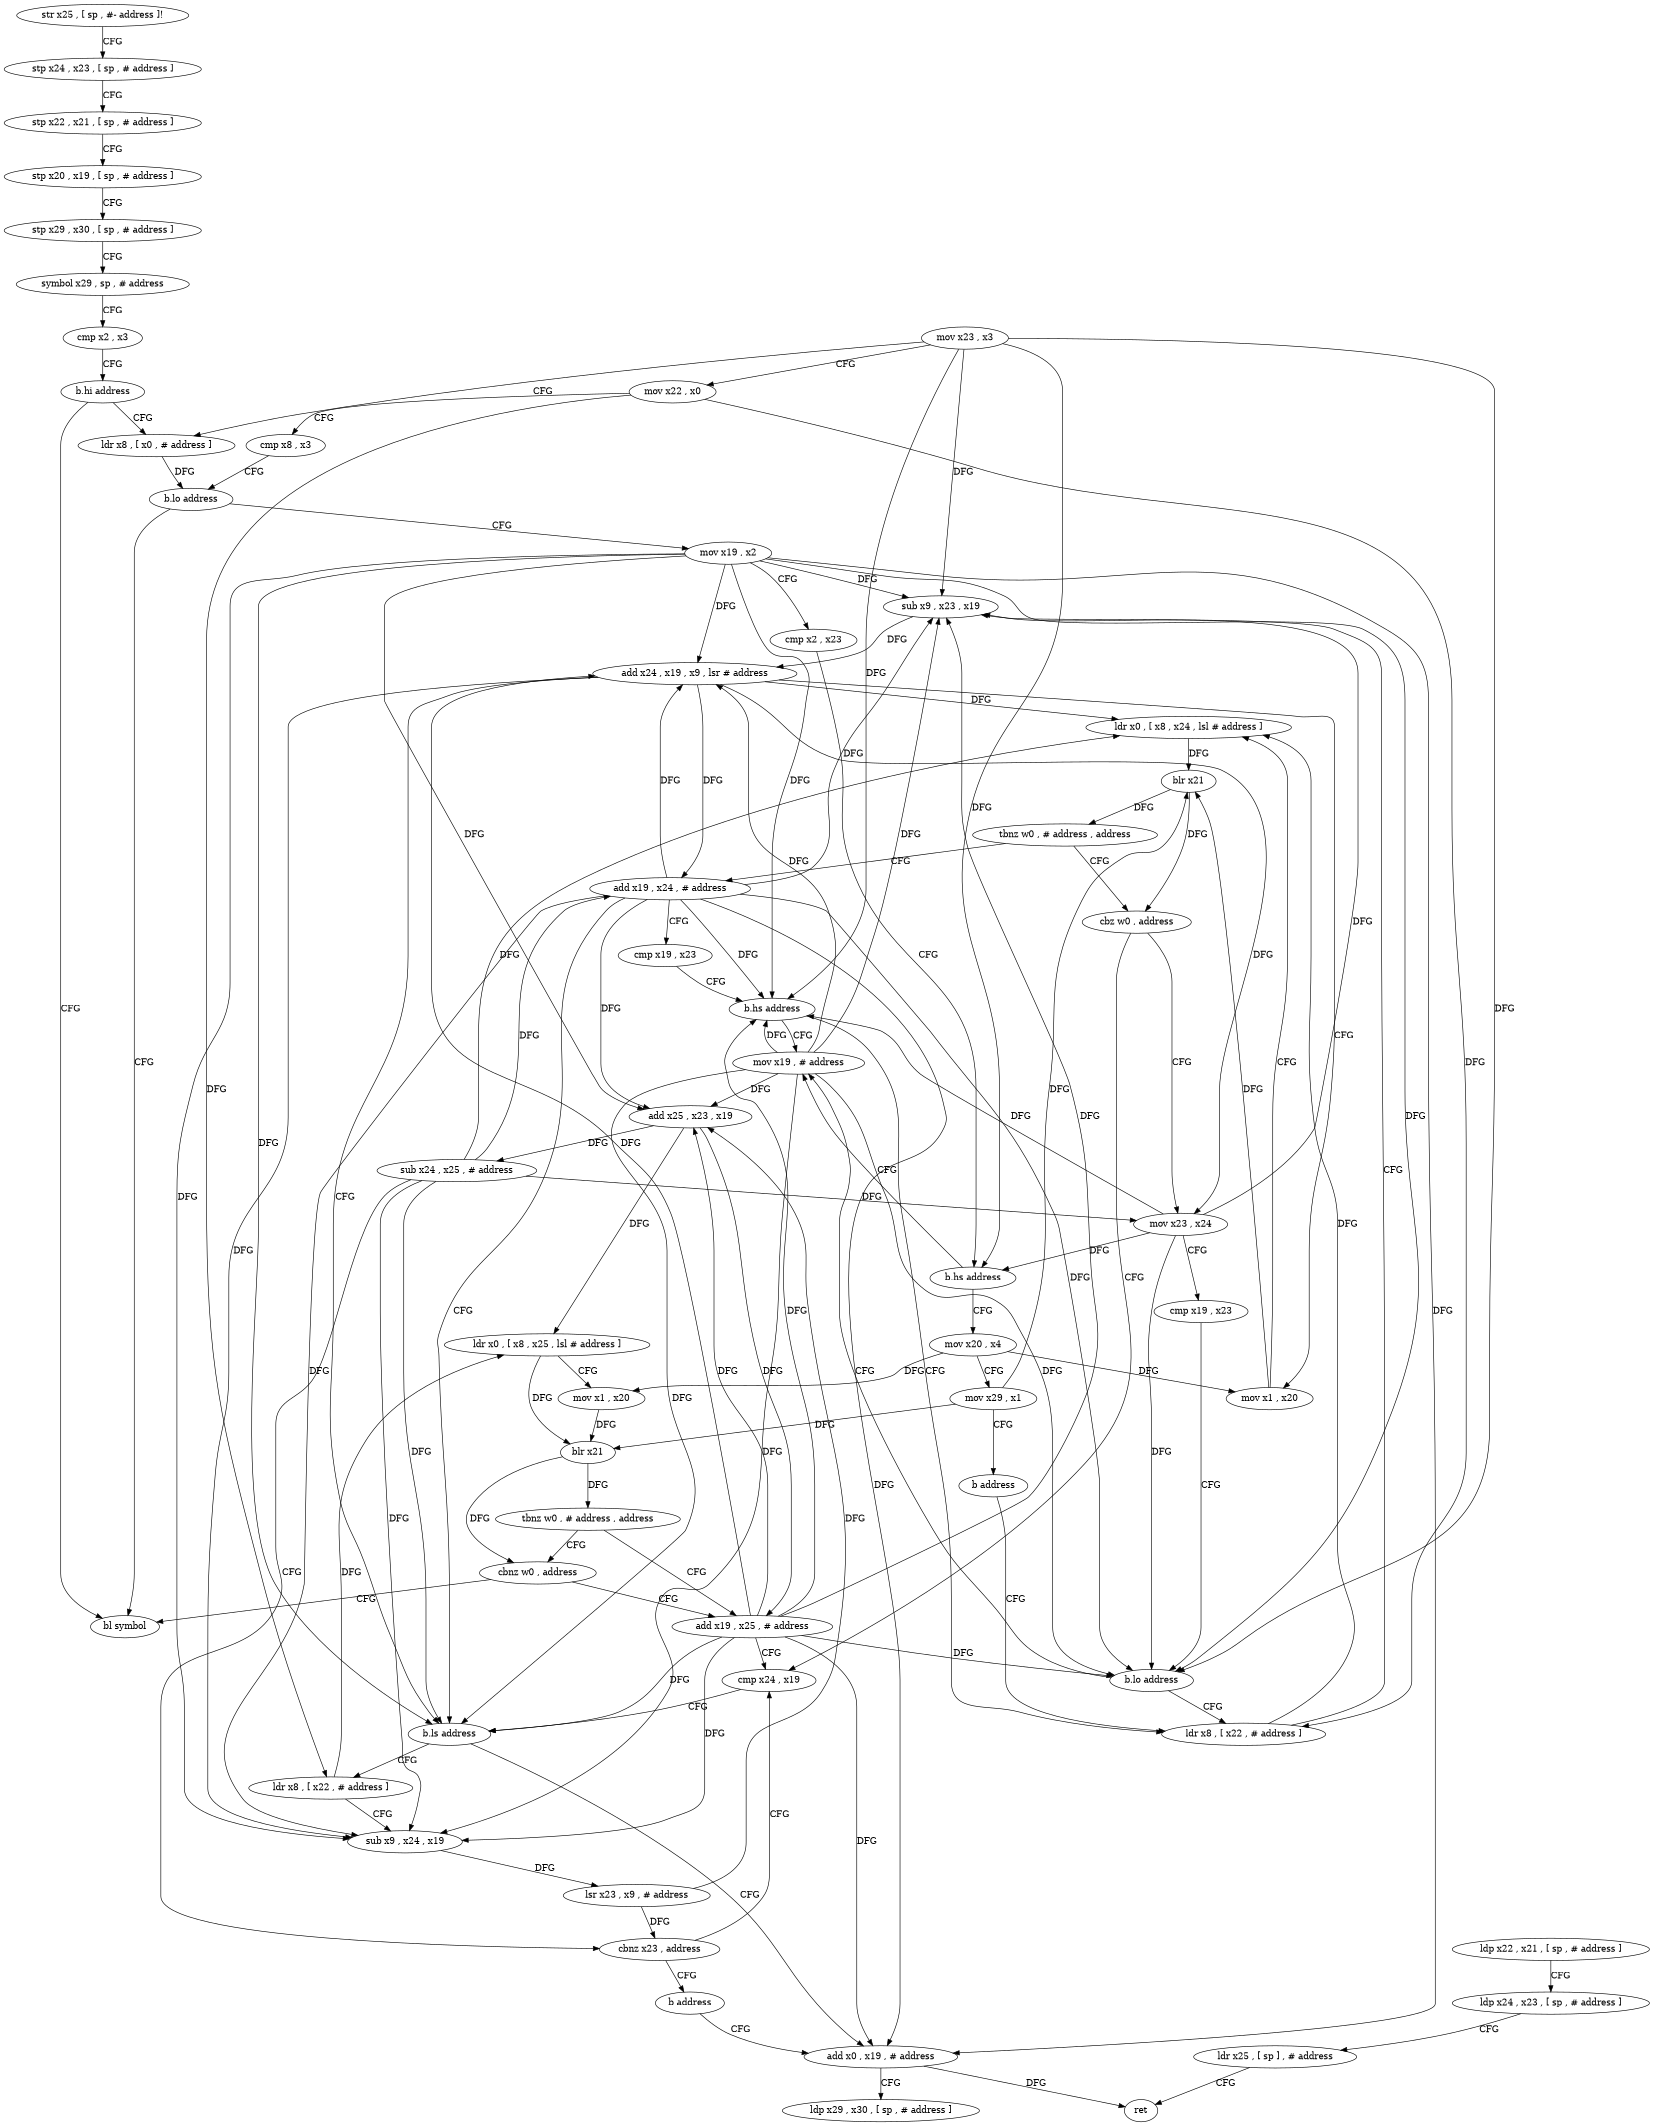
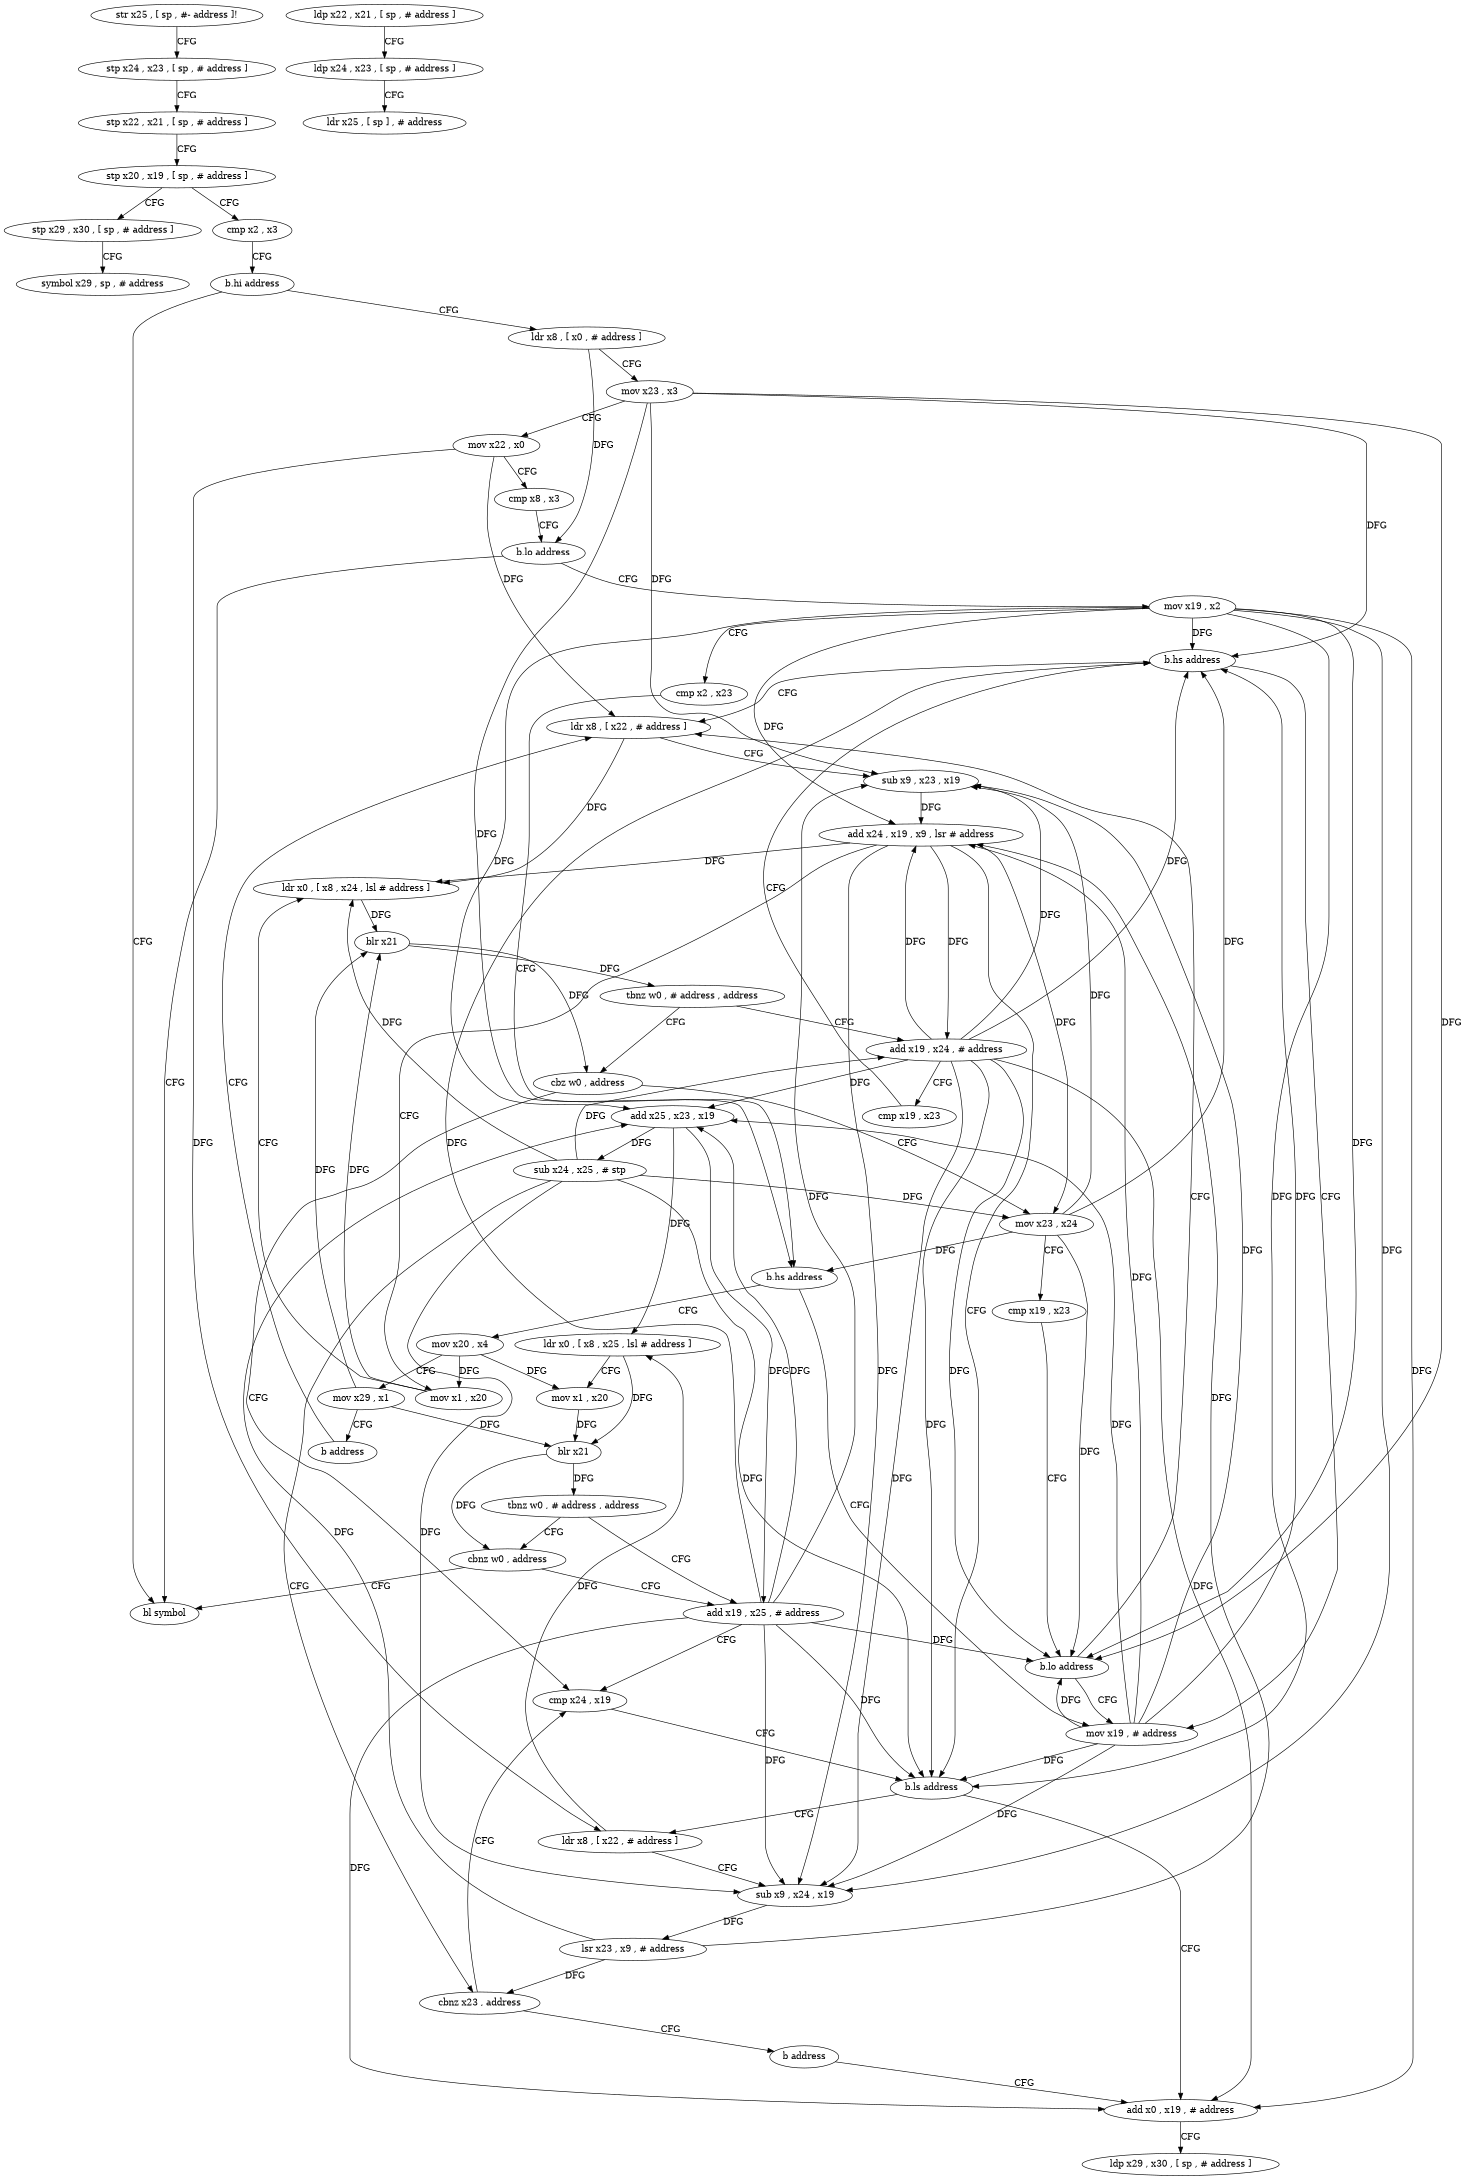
edge "symbol x29 , sp , # address" -> "cmp x2 , x3": now "stp x20 , x19 , [ sp , # address ]" -> "cmp x2 , x3"
edge "mov x23 , x3" -> "ldr x8 , [ x0 , # address ]": reversed
edge "mov x19 , x2" -> "sub x9 , x23 , x19": removed, label "DFG"
edge "add x19 , x25 , # address" -> "add x24 , x19 , x9 , lsr # address": now "lsr x23 , x9 , # address" -> "add x24 , x19 , x9 , lsr # address"
node "sub x24 , x25 , # address": label "sub x24 , x25 , # address" -> "sub x24 , x25 , # stp"
edge "add x19 , x24 , # address" -> "b.ls address": label "CFG" -> "DFG"
node "ret": removed
